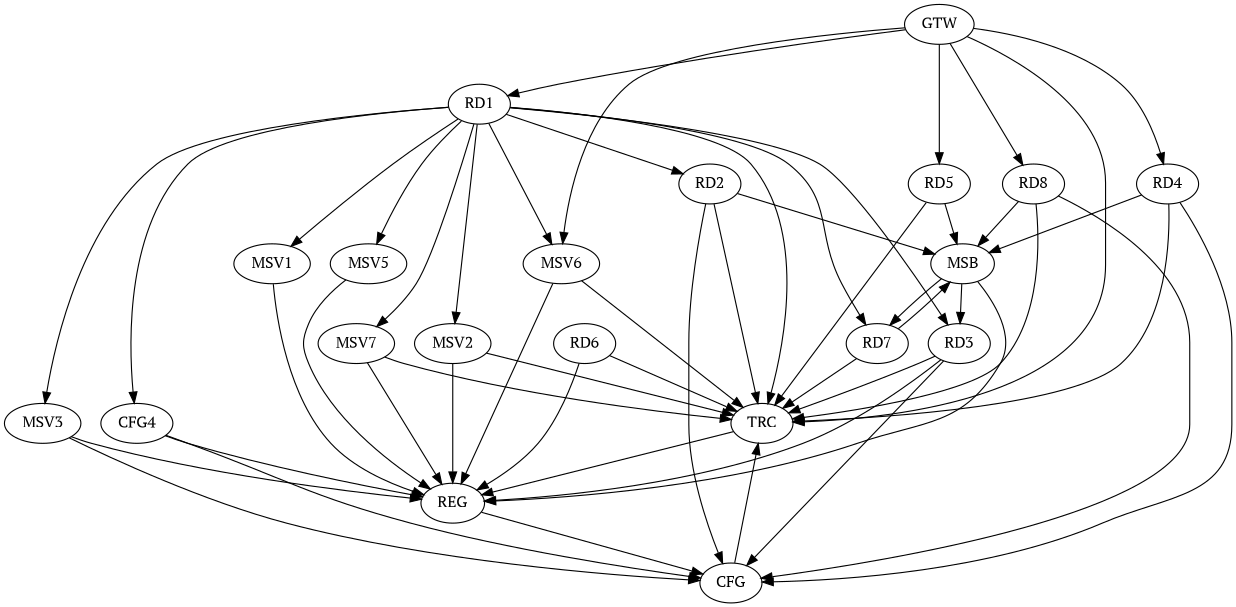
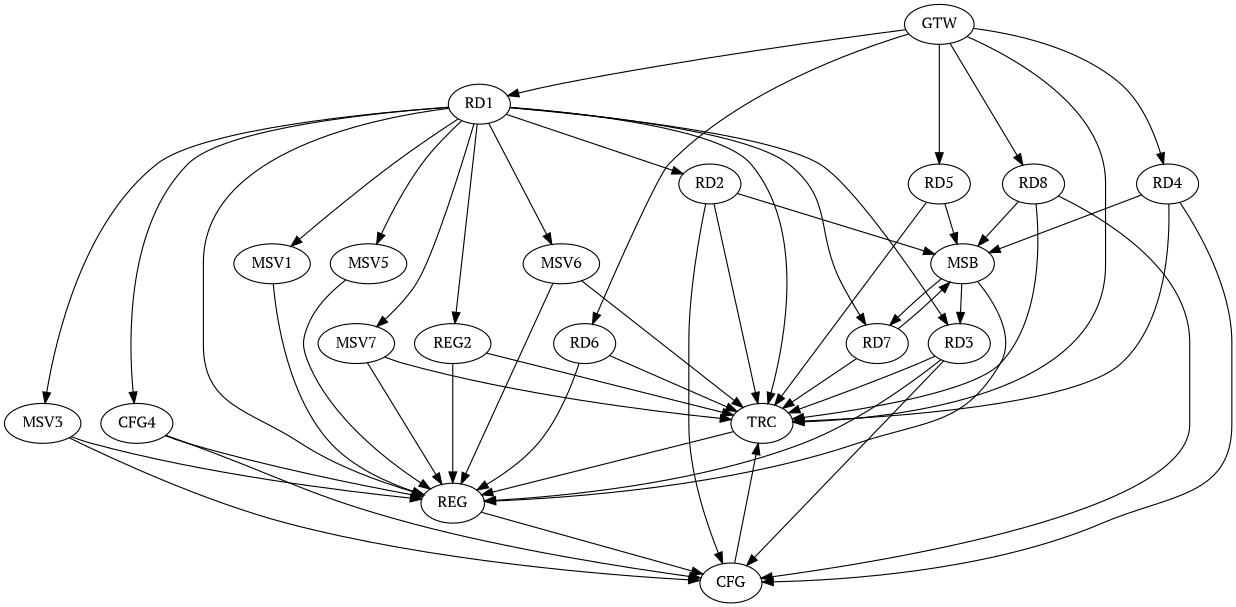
edge "GTW" -> "MSV6": now "GTW" -> "RD6"
edge "RD1" -> "REG": added
node "MSV2": label "MSV2" -> "REG2"
